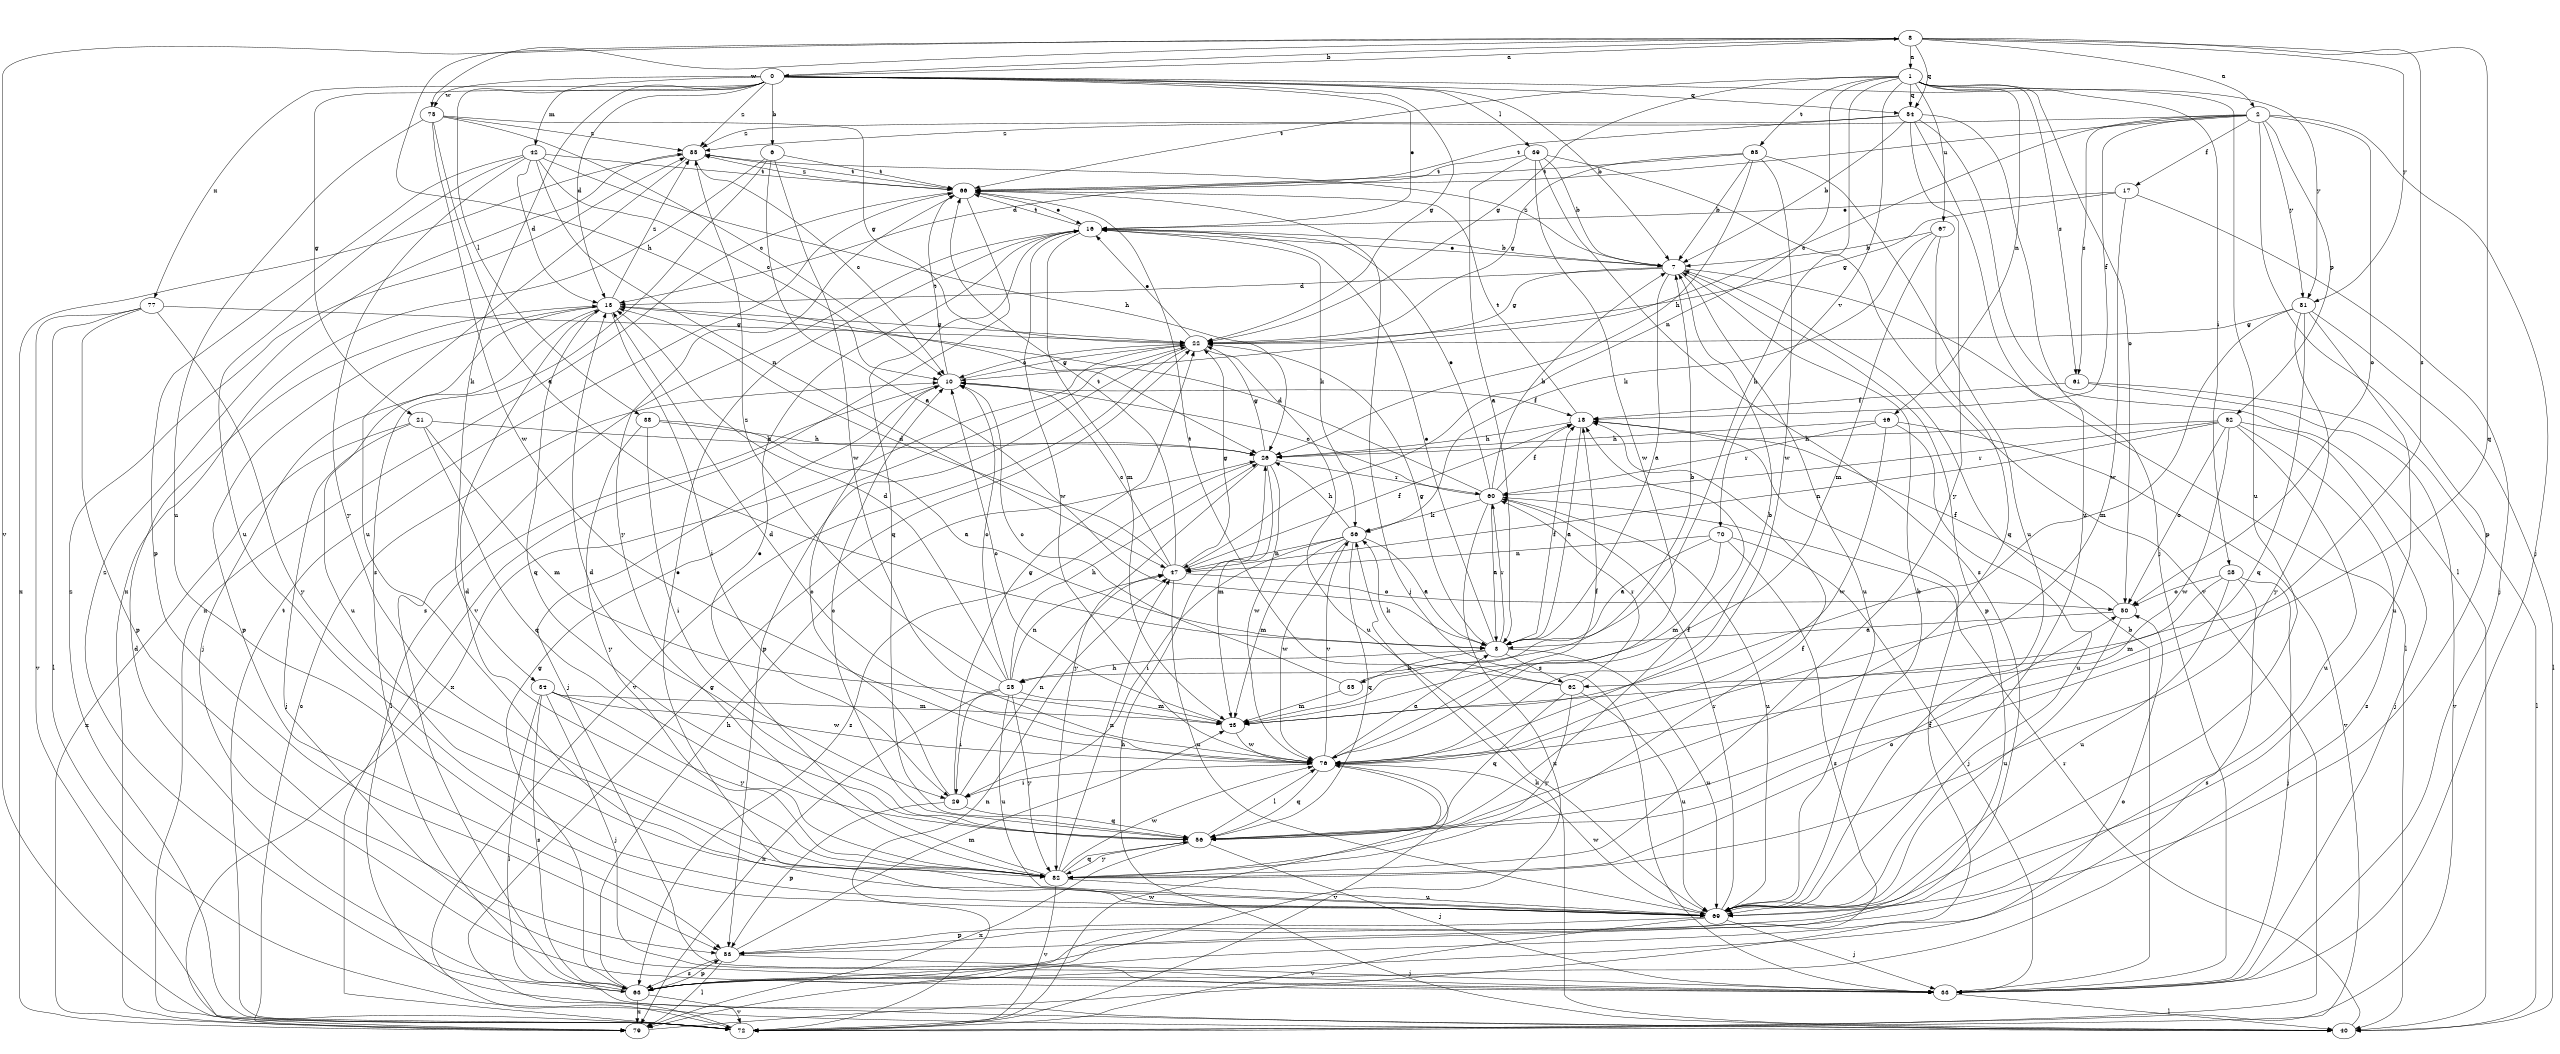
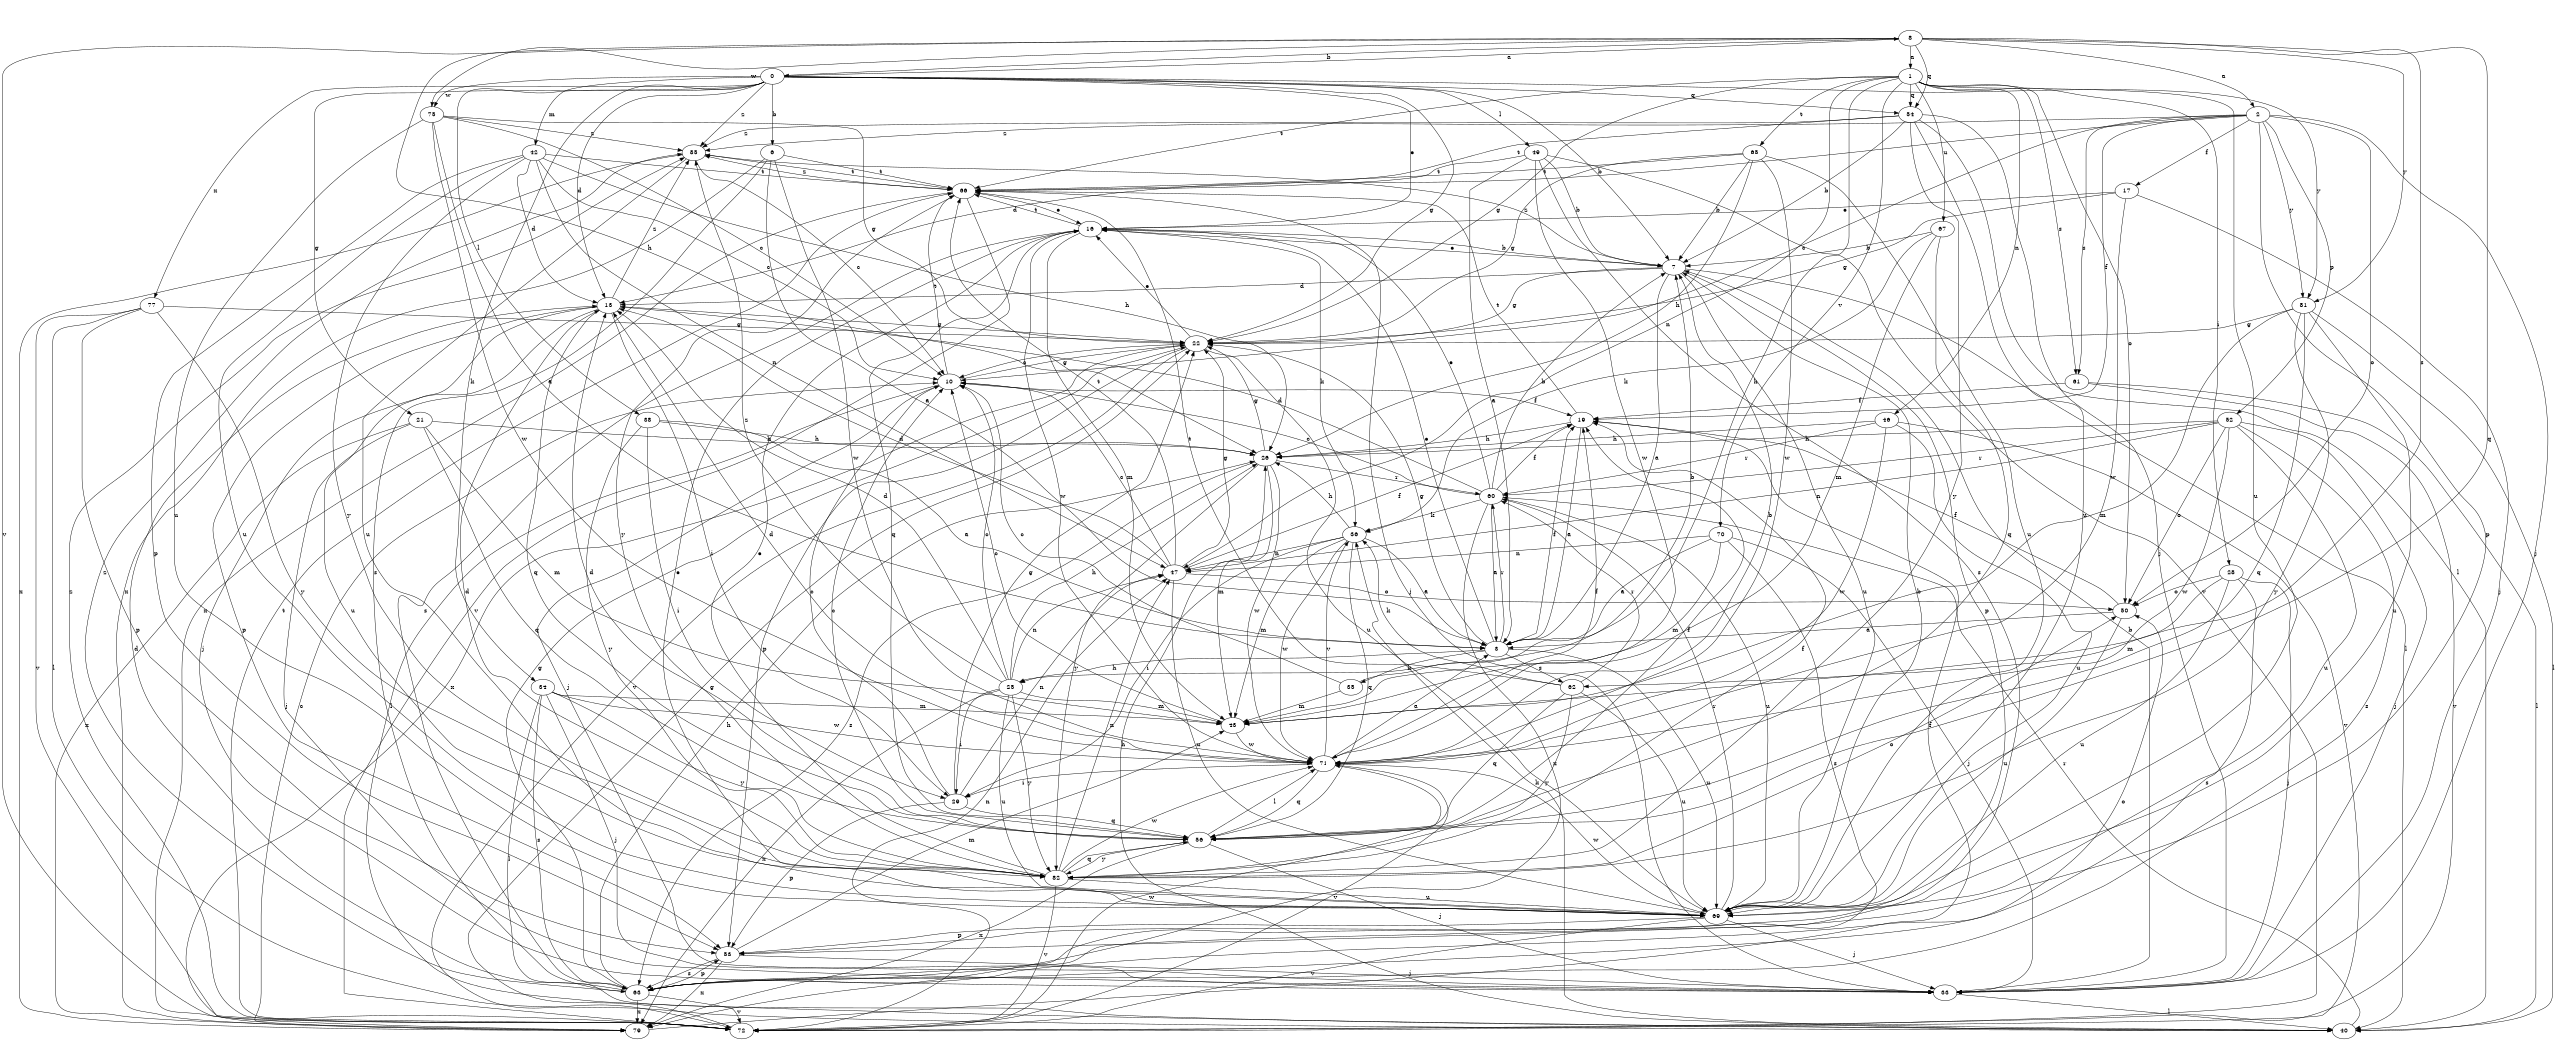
node "39": label "39" -> "49"
node "18": label "18" -> "19"
node "76": label "76" -> "71"
edge "53" -> "79": label "l" -> "x"
